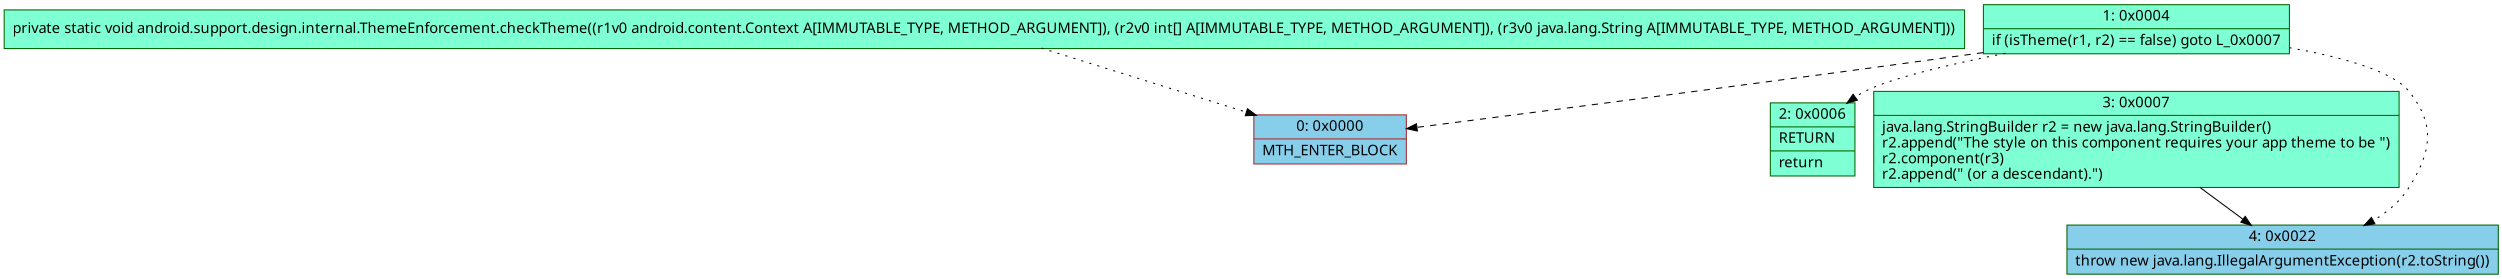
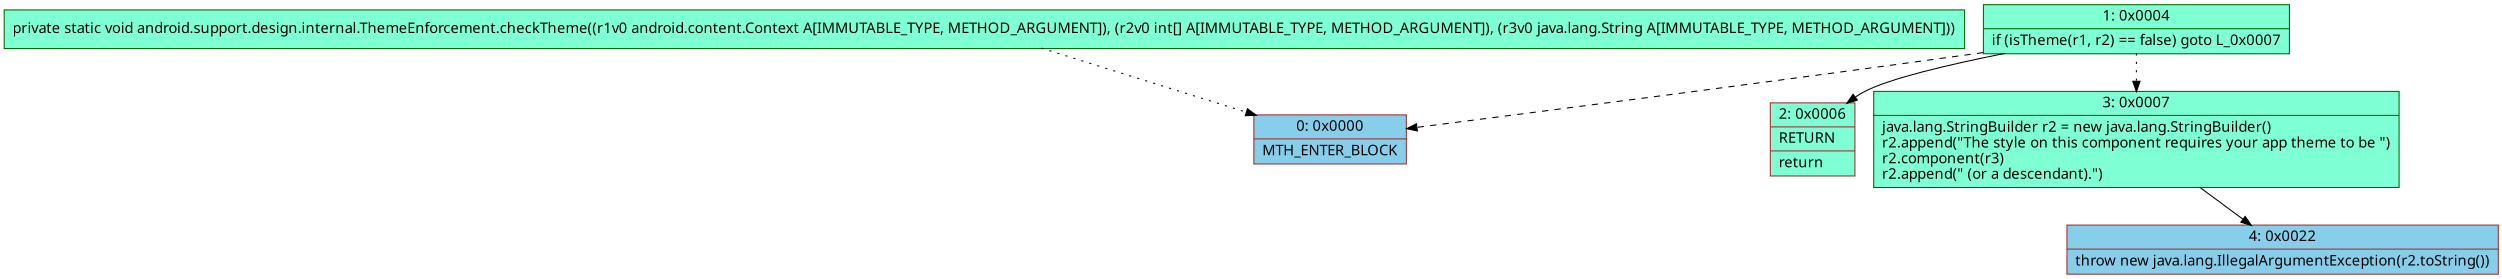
edge "1: 0x0004" -> "2: 0x0006": style dotted -> solid
edge "1: 0x0004" -> "4: 0x0022": now "1: 0x0004" -> "3: 0x0007"
node "2: 0x0006": color darkgreen -> brown
node "4: 0x0022": color darkgreen -> brown
